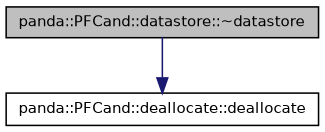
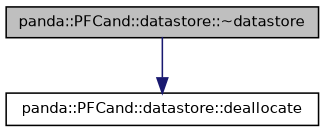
node "panda::PFCand::deallocate::deallocate": label "panda::PFCand::deallocate::deallocate" -> "panda::PFCand::datastore::deallocate"
